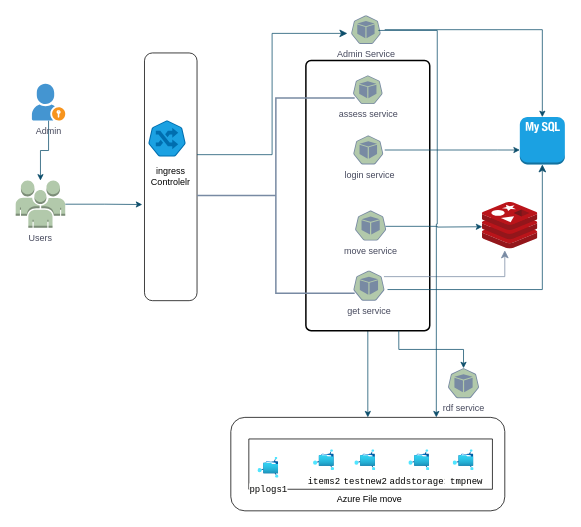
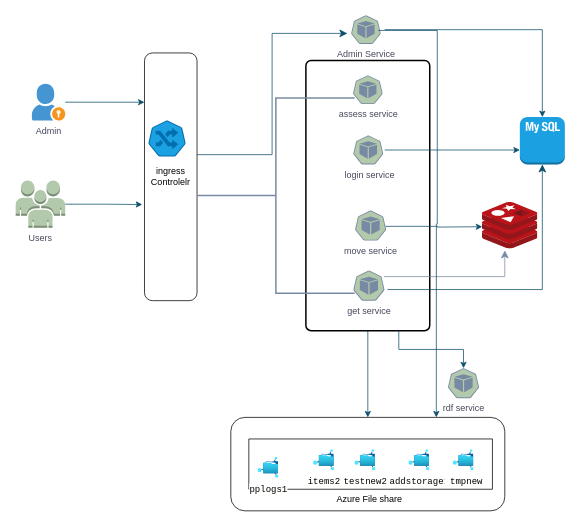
edge "Admin" -> "Users": now "Admin" -> "ingress Controlelr"
node "Azure File move": label "Azure File move" -> "Azure File share"
